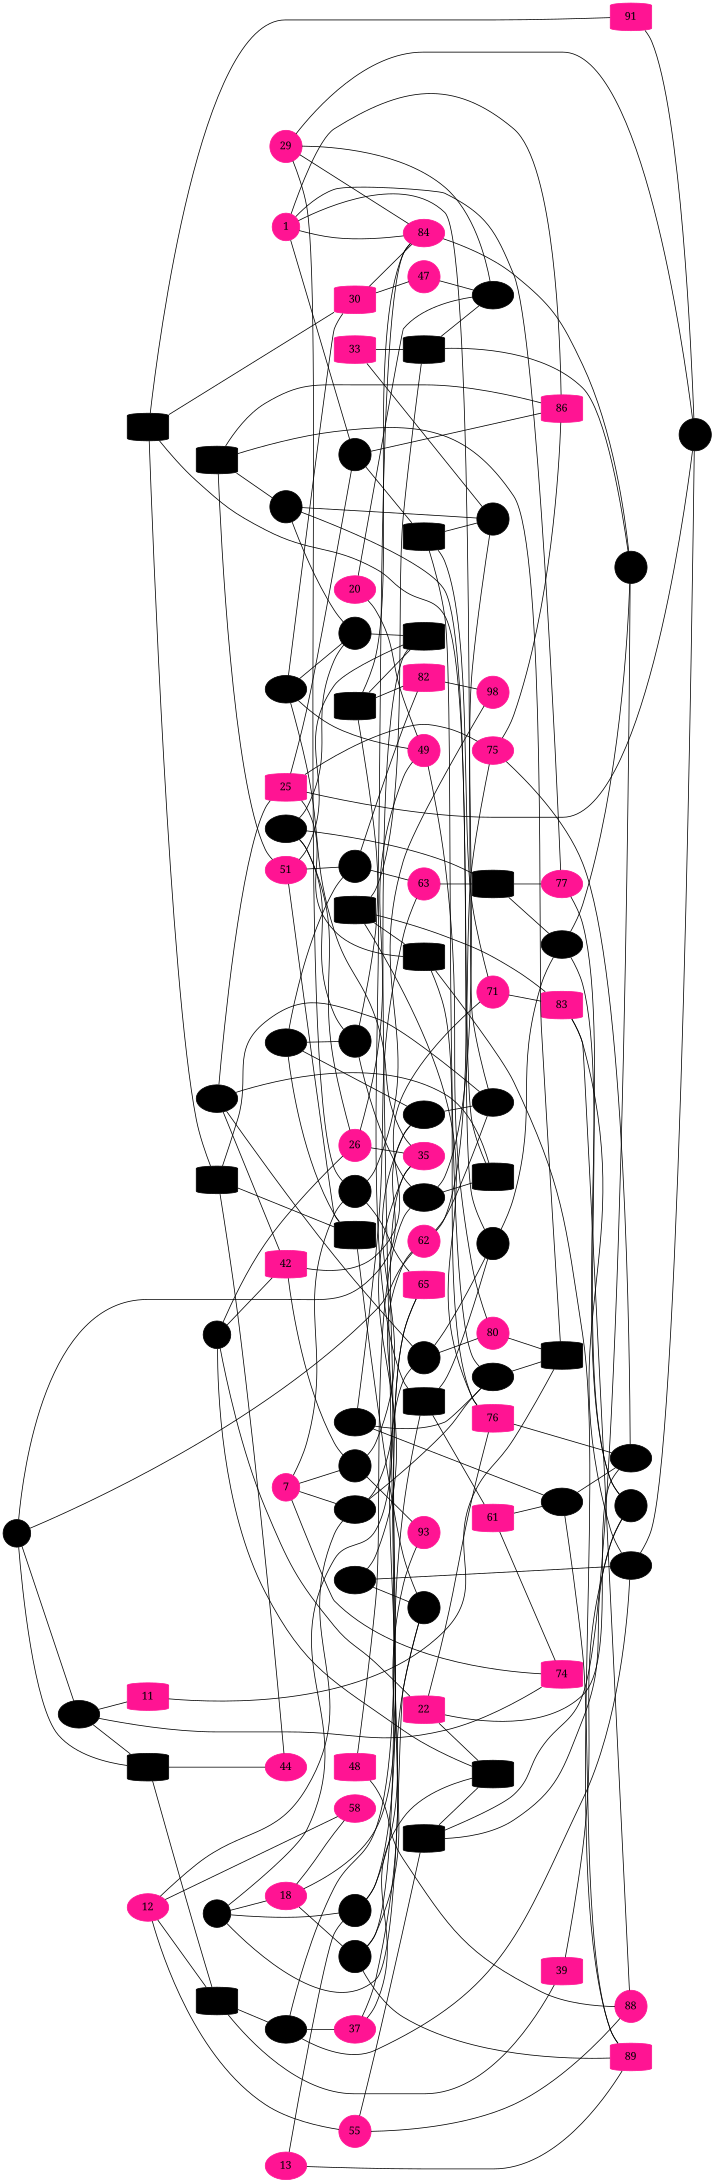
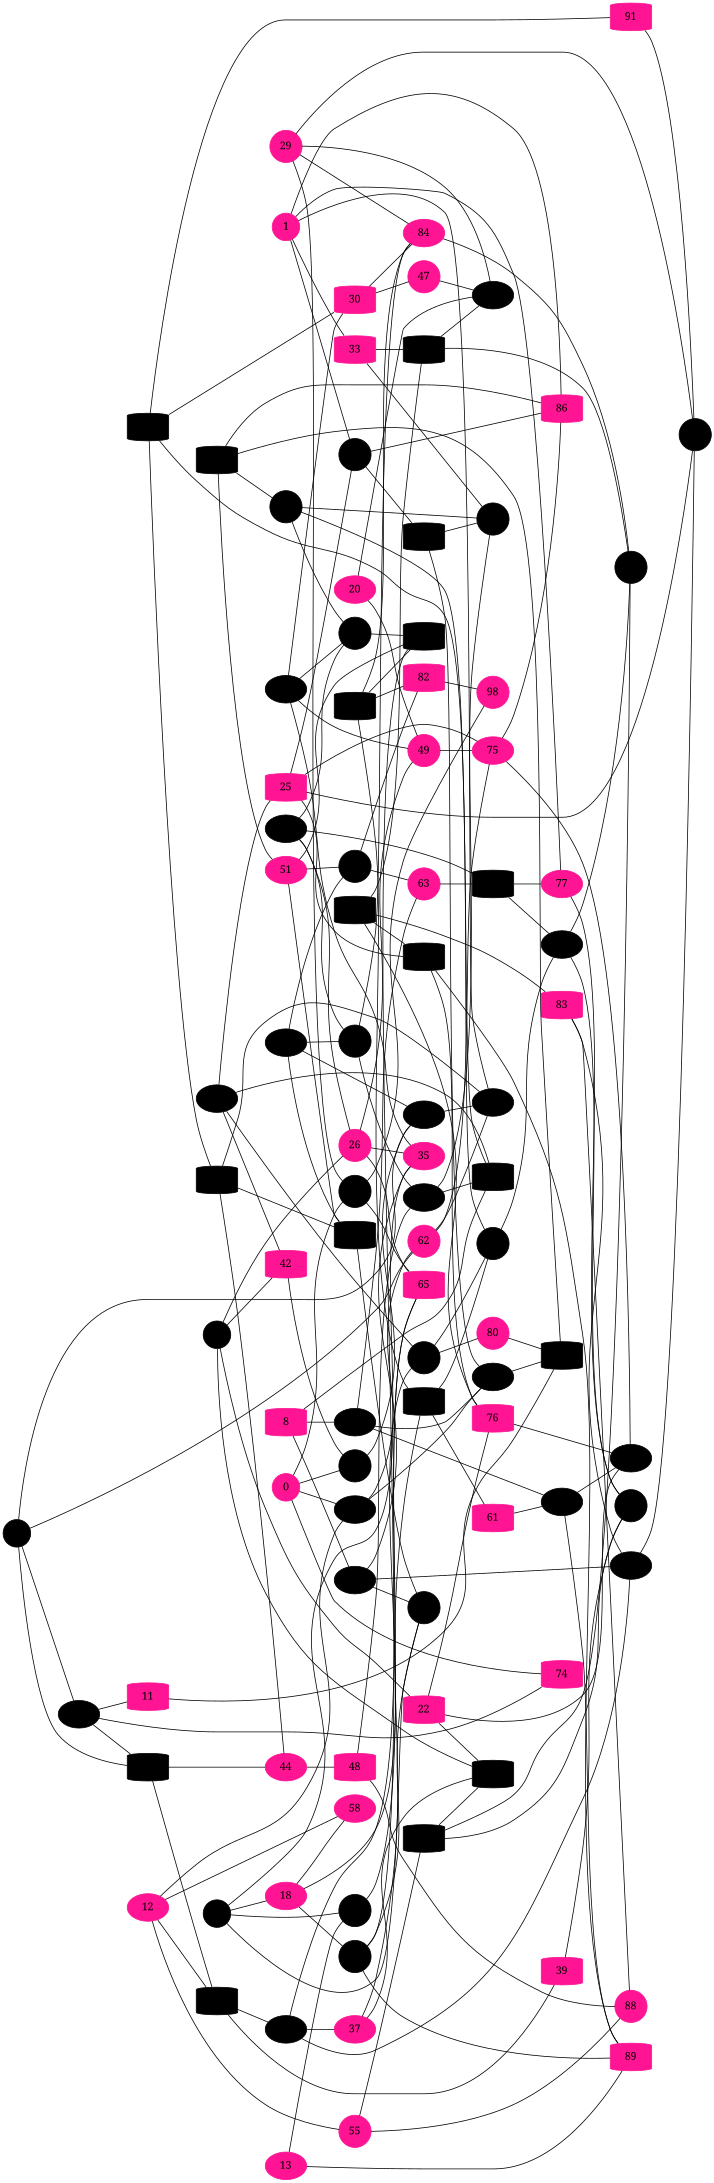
edge "1" -- "84": now "1" -- "33"
node "71": removed
edge "49" -- "80": now "49" -- "75"
edge "26" -- "65": added
node "8": added
node "7": label "7" -> "0"
node "93": removed
edge "61" -- "74": removed
edge "44" -- "48": added
